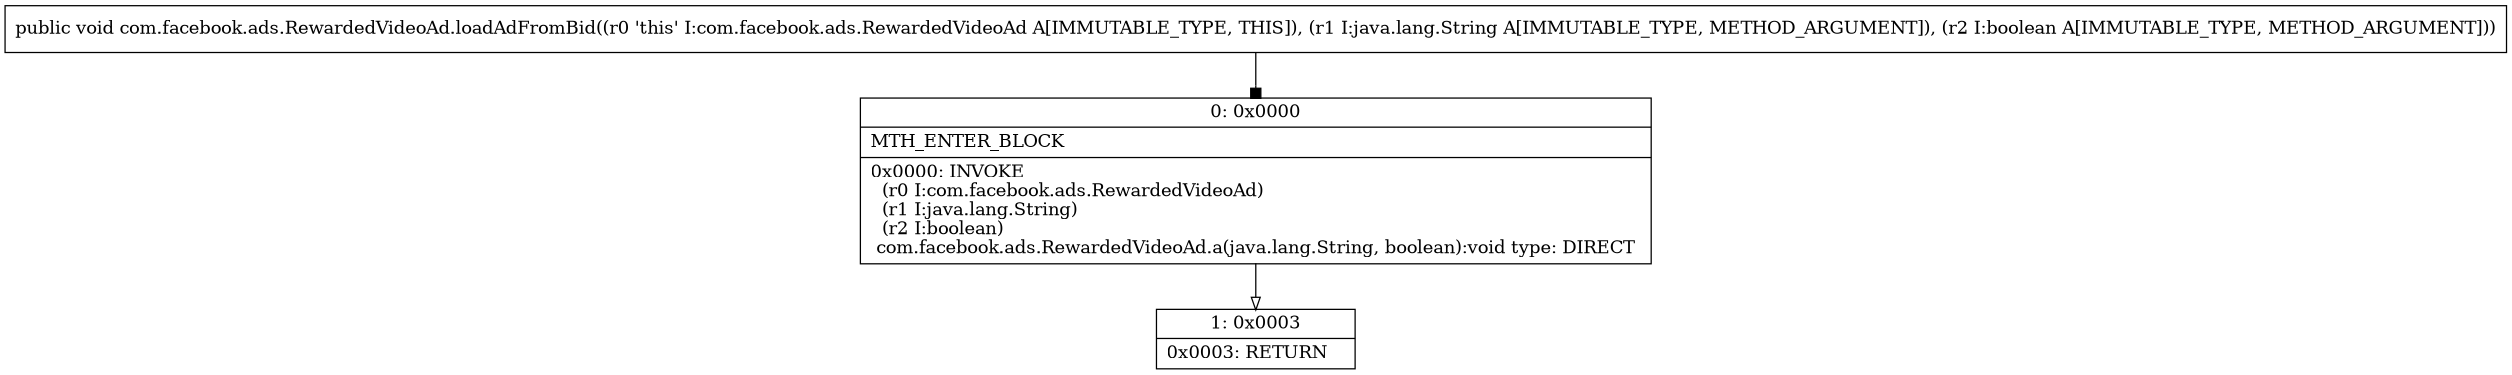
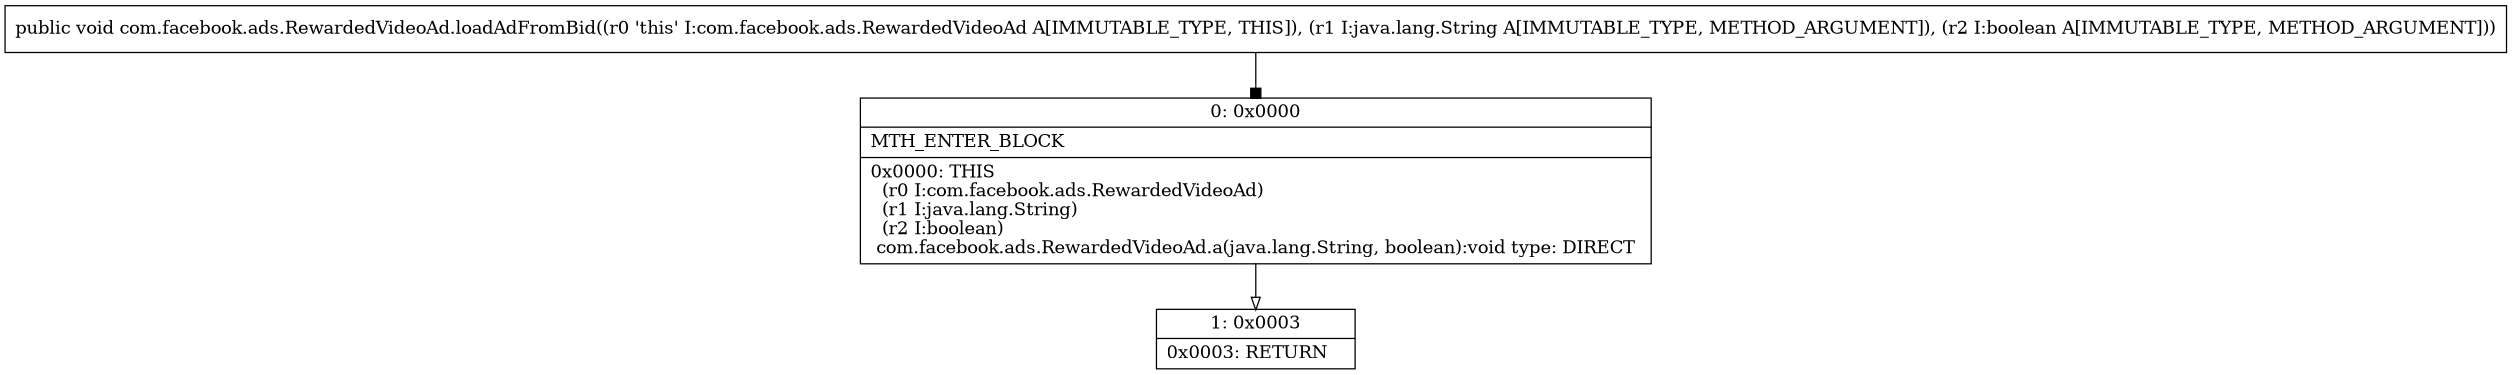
node "0: 0x0000": text "0x0000: INVOKE" -> "0x0000: THIS"
